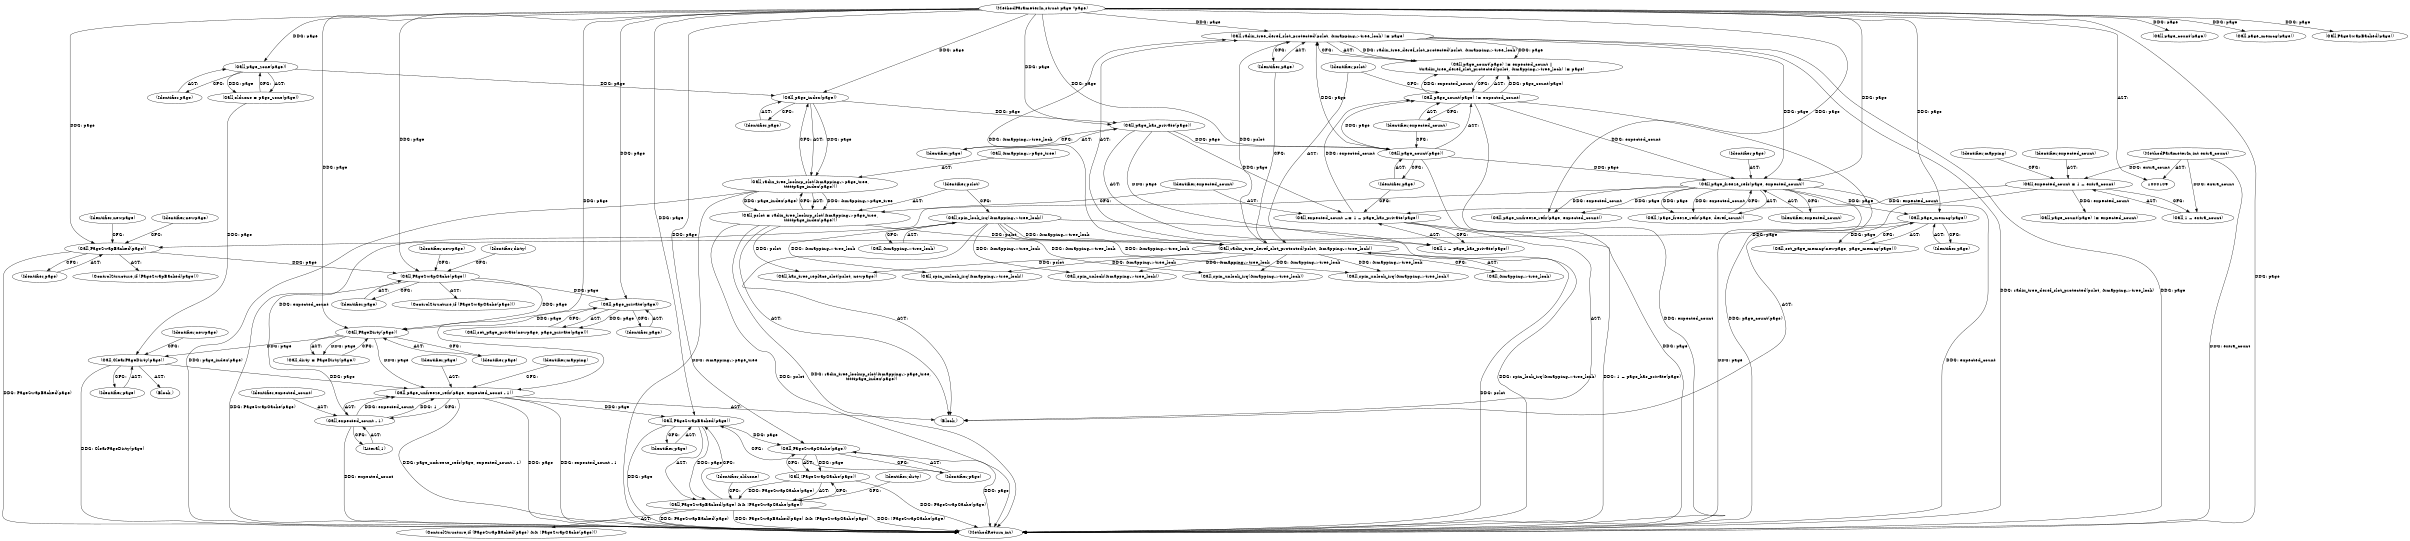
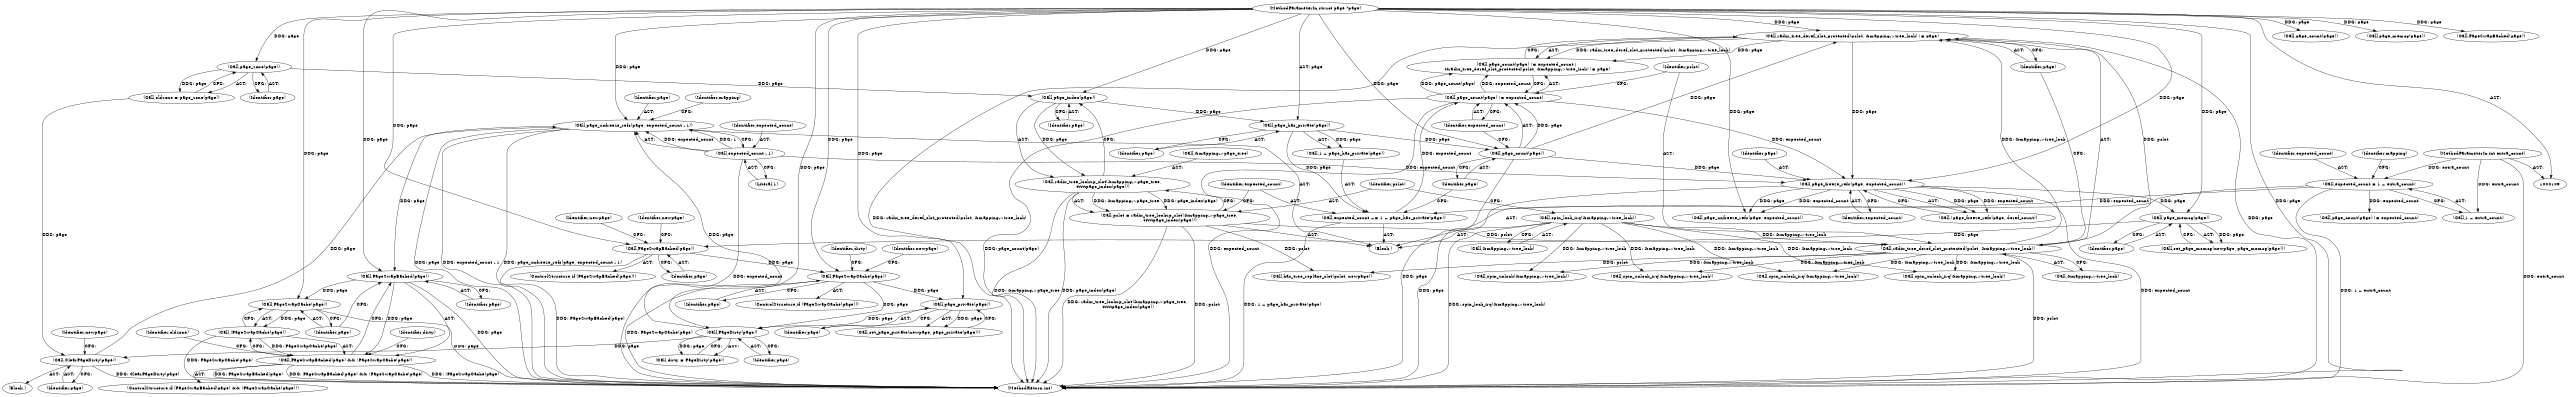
edge "(MethodParameterIn,struct page *page)" -> "(Call,page_has_private(page))": label "DDG: page" -> "AST: page"
edge "(Call,page_freeze_refs(page, expected_count))" -> "(Call,expected_count - 1)": reversed
edge "(Call,expected_count += 1 + page_has_private(page))" -> "(Call,1 + page_has_private(page))": removed, label "CFG:"
edge "(Call,expected_count = 1 + extra_count)" -> "(MethodReturn,int)": added, label "DDG: 1 + extra_count"
